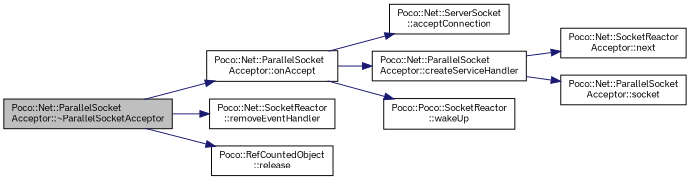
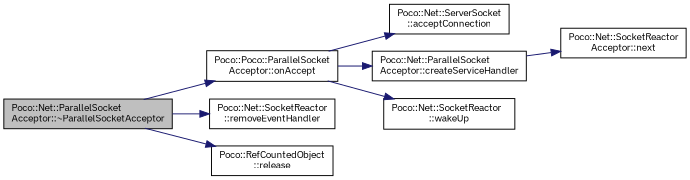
node "Poco::Net::ParallelSocket Acceptor::onAccept": label "Poco::Net::ParallelSocket Acceptor::onAccept" -> "Poco::Poco::ParallelSocket Acceptor::onAccept"
node "Poco::Net::ParallelSocket Acceptor::socket": removed
node "Poco::Poco::SocketReactor ::wakeUp": label "Poco::Poco::SocketReactor ::wakeUp" -> "Poco::Net::SocketReactor ::wakeUp"
